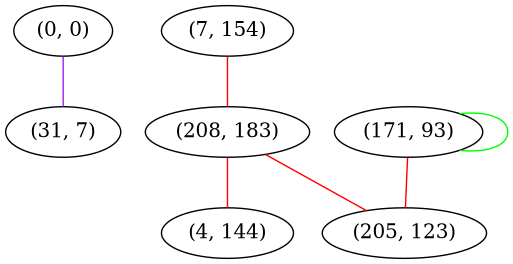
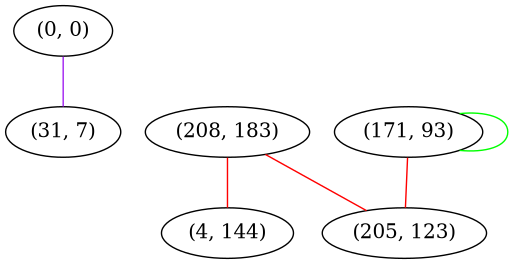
node "(7, 154)": removed
